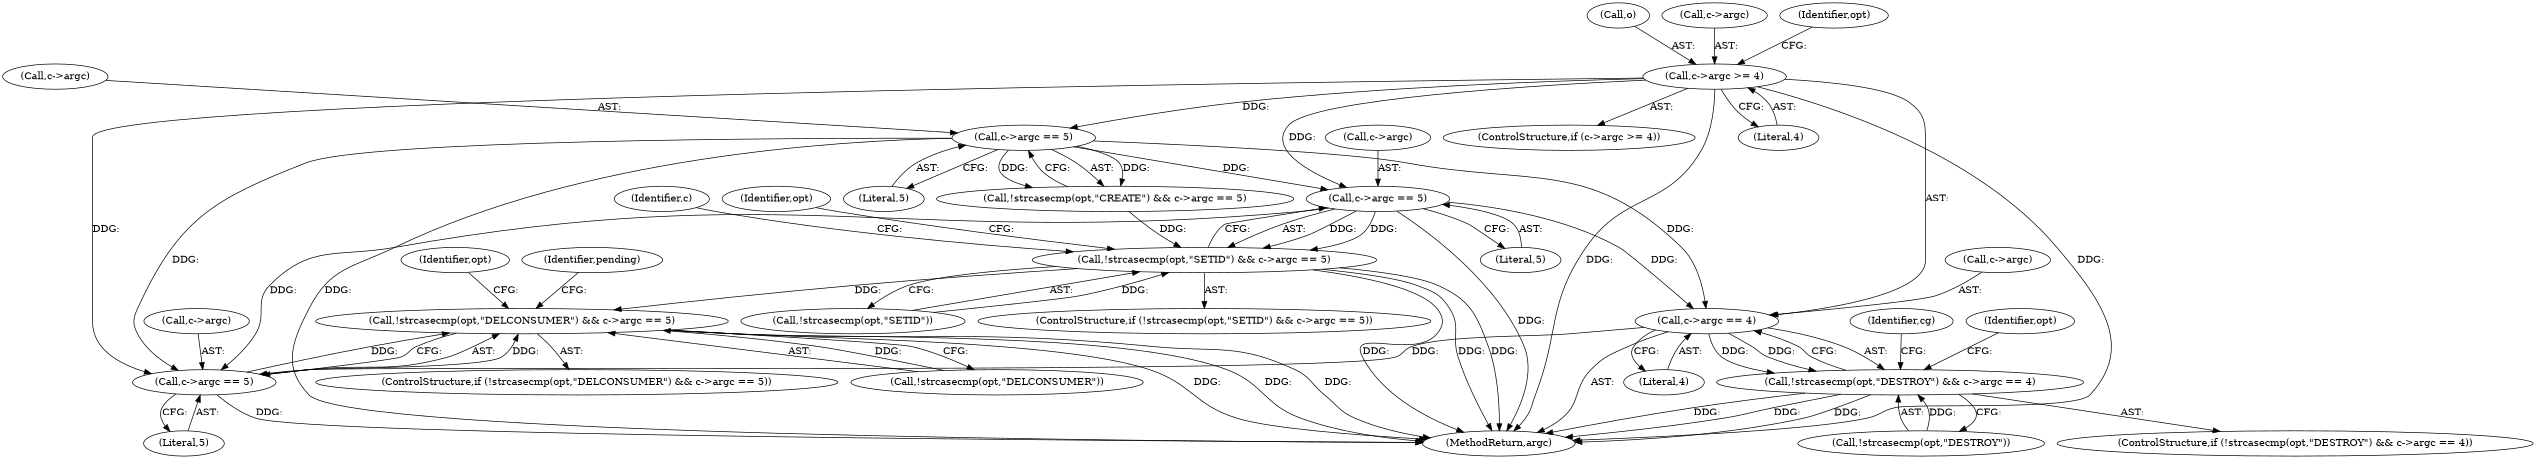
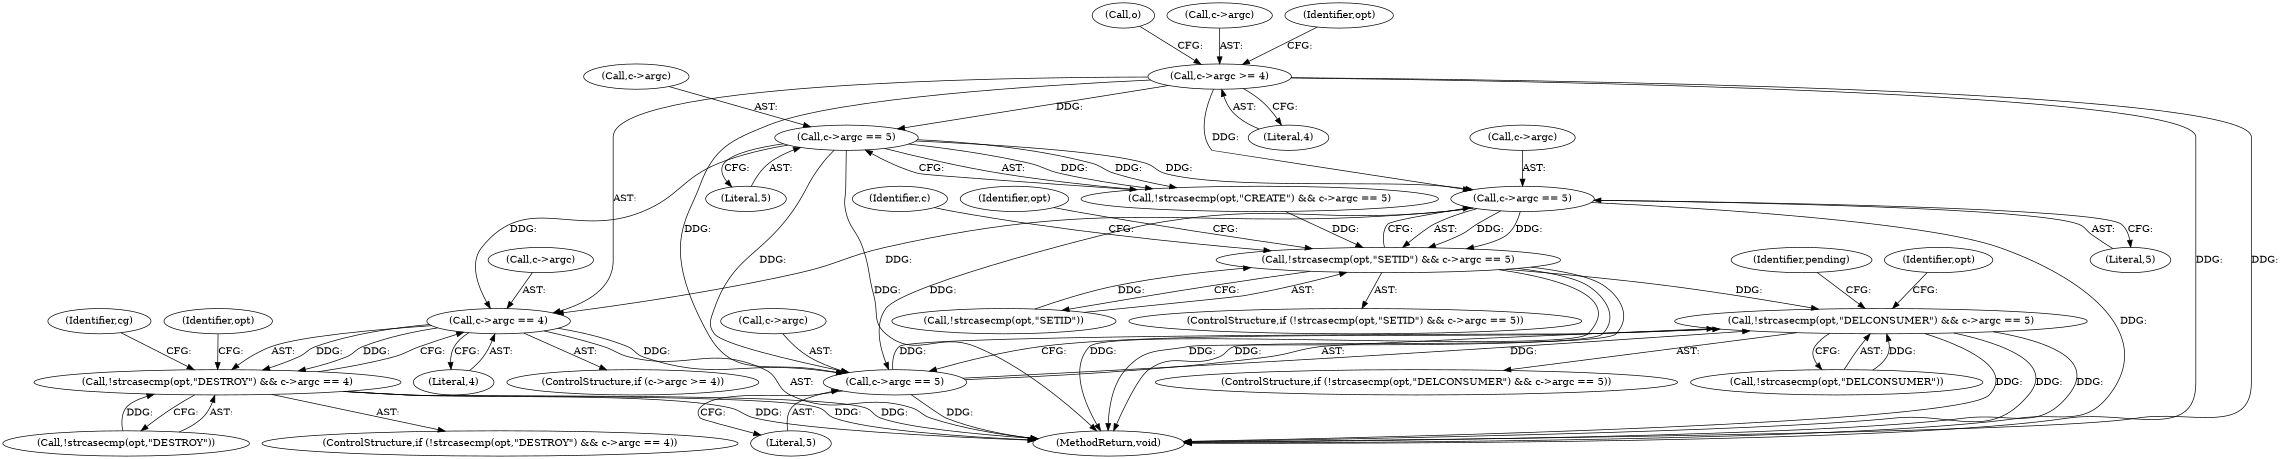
edge "(Call,o)" -> "(Call,c->argc >= 4)": label "AST: " -> "CFG: "
edge "(Call,c->argc >= 4)" -> "(ControlStructure,if (c->argc >= 4))": now "(Call,c->argc == 4)" -> "(ControlStructure,if (c->argc >= 4))"
node "(MethodReturn,argc)": label "(MethodReturn,argc)" -> "(MethodReturn,void)"
